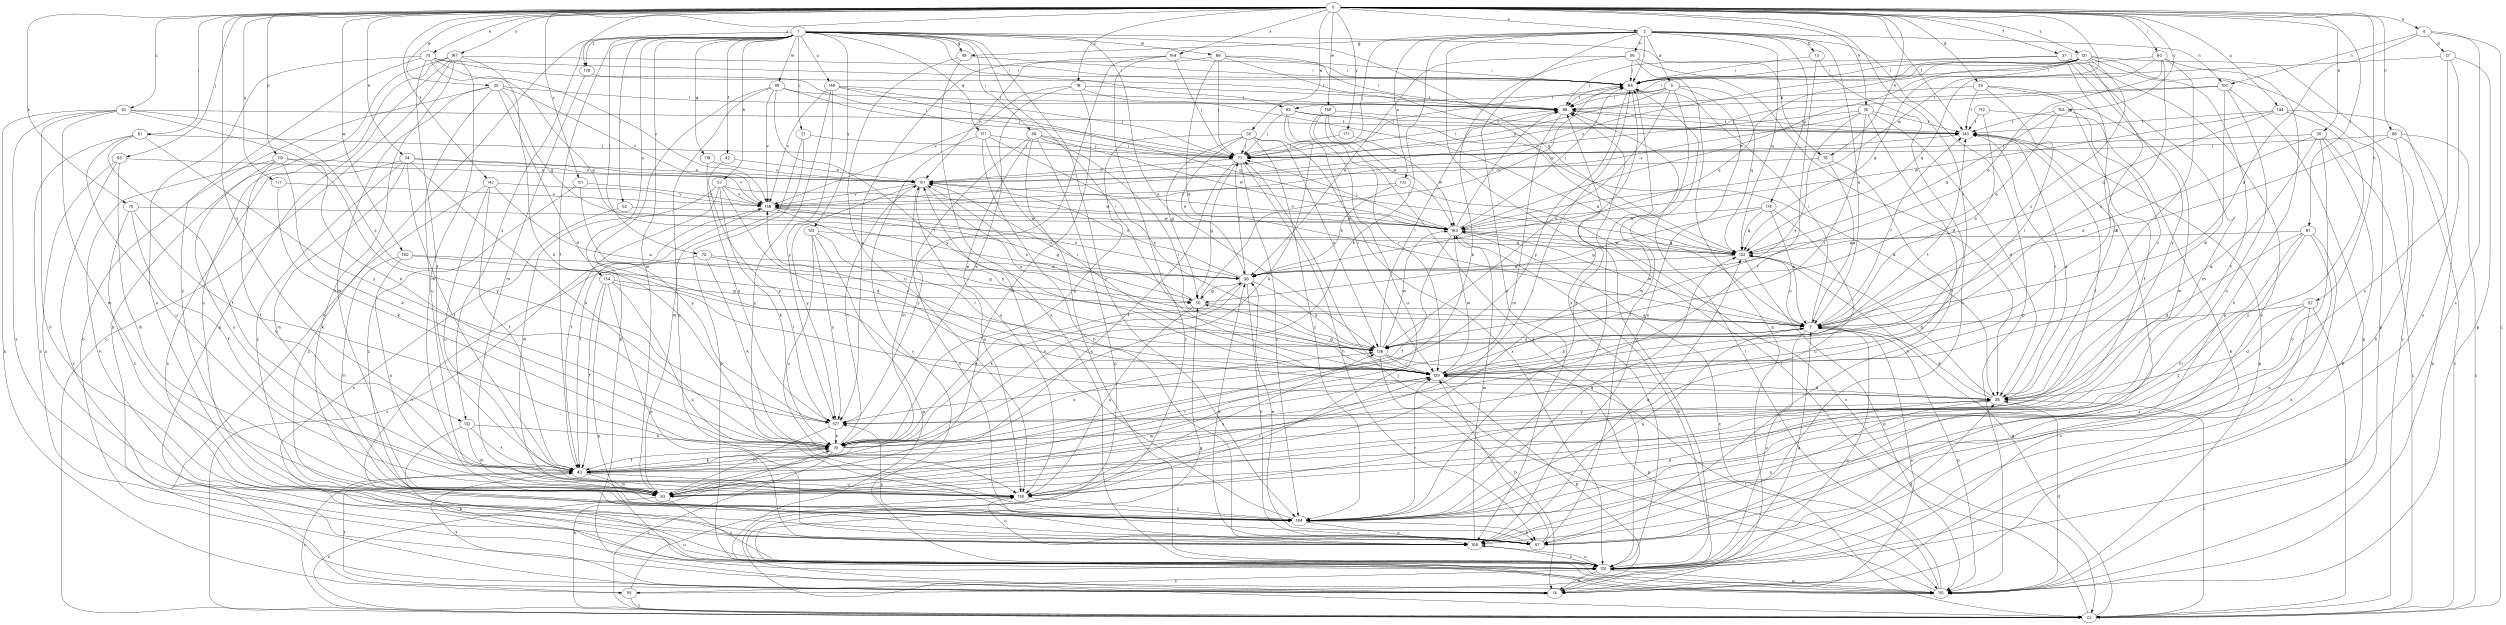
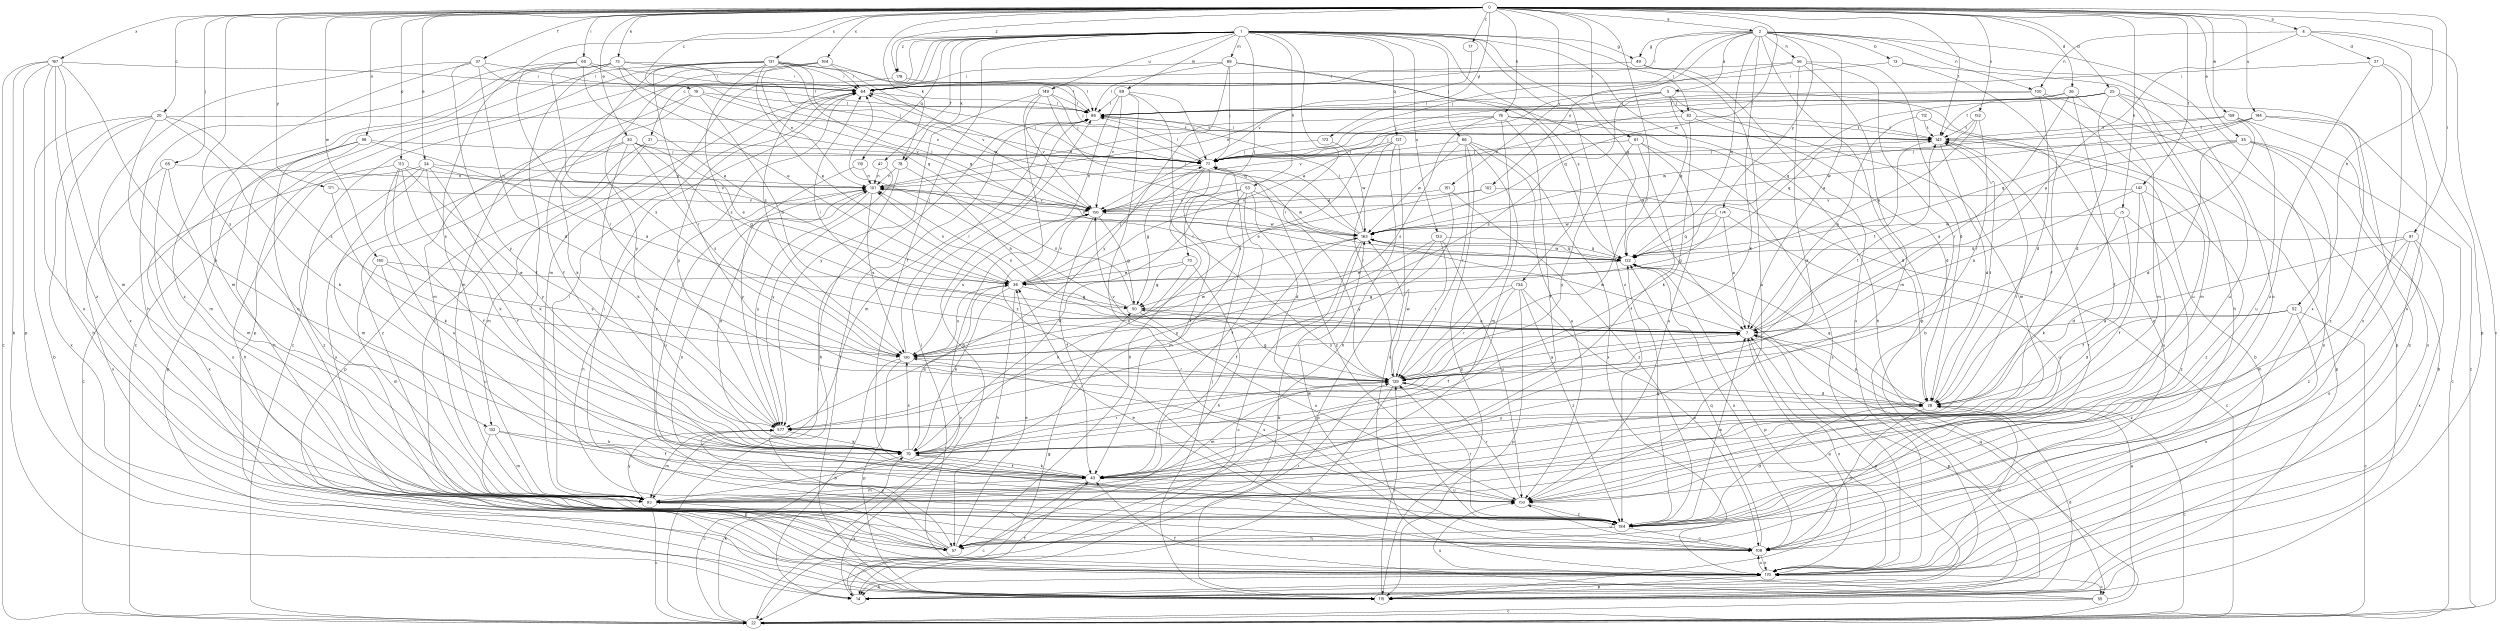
node "17": added
node "62": removed
edge "82" -> "129": removed, label "r"
node "134": label "134" -> "734"
edge "122" -> "7": now "122" -> "108"
edge "93" -> "577": added, label "y"
edge "56" -> "93": added, label "m"
